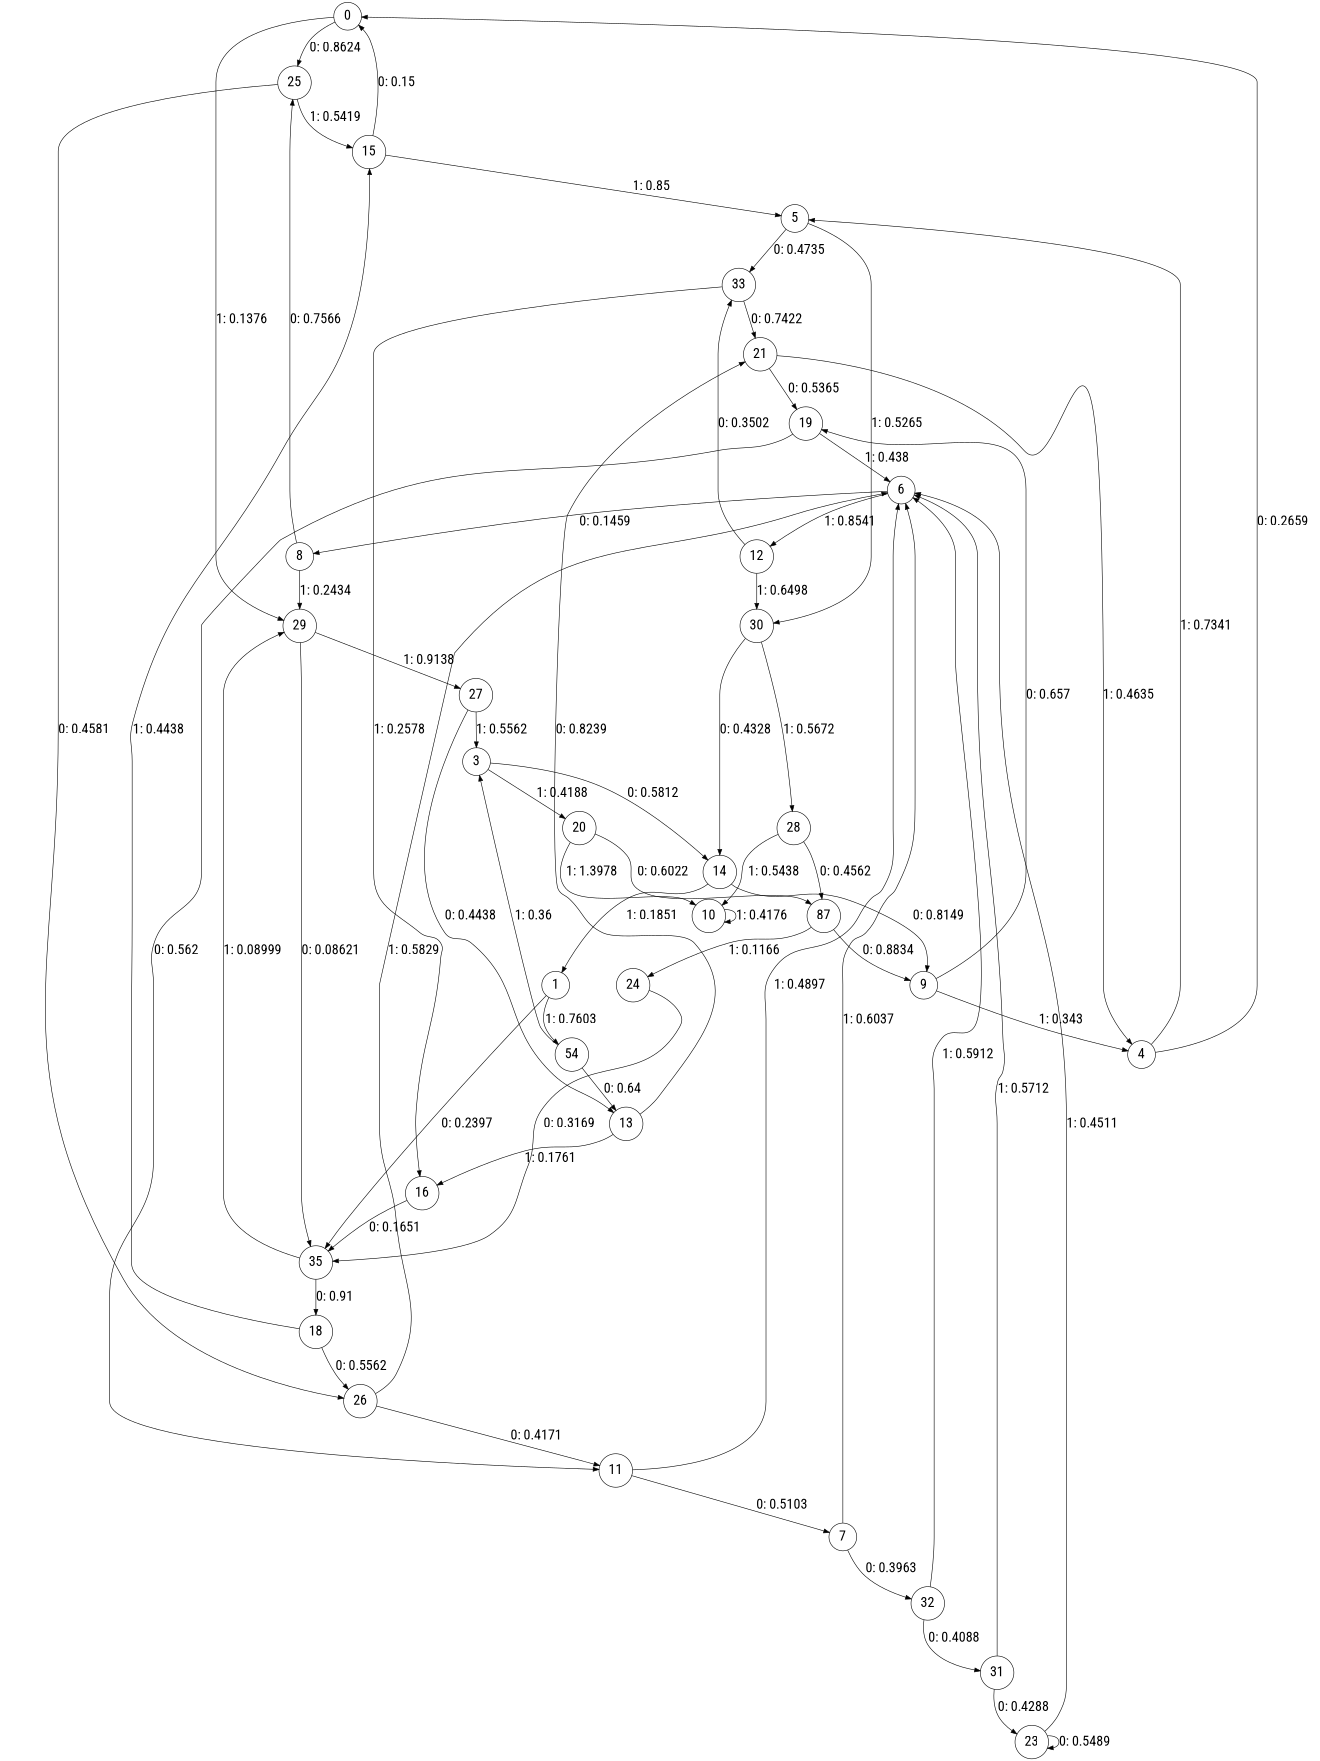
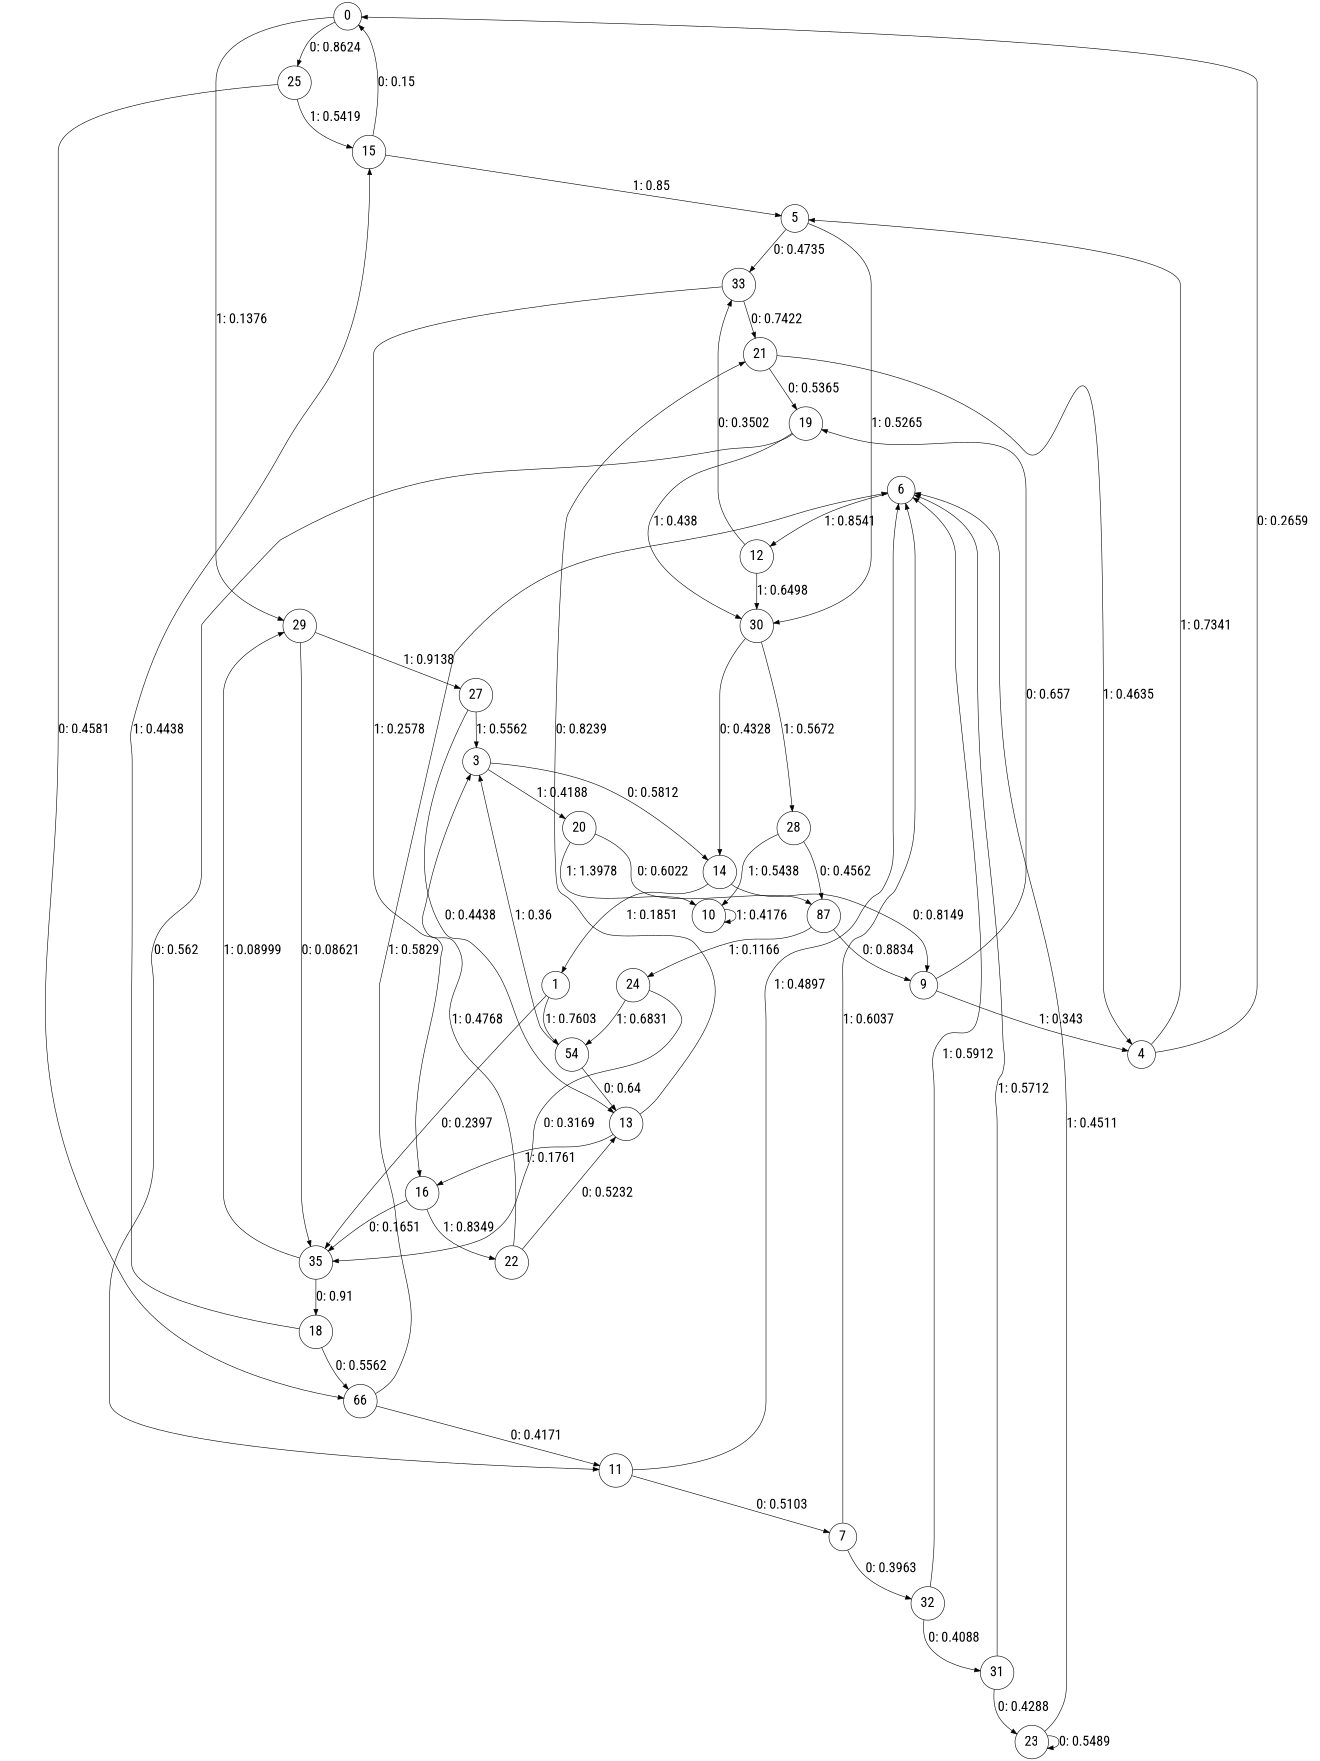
edge "19" -> "6": now "19" -> "30"
node "8": removed
edge "24" -> "54": added, label "1: 0.6831"
node "22": added
node "26": label "26" -> "66"
